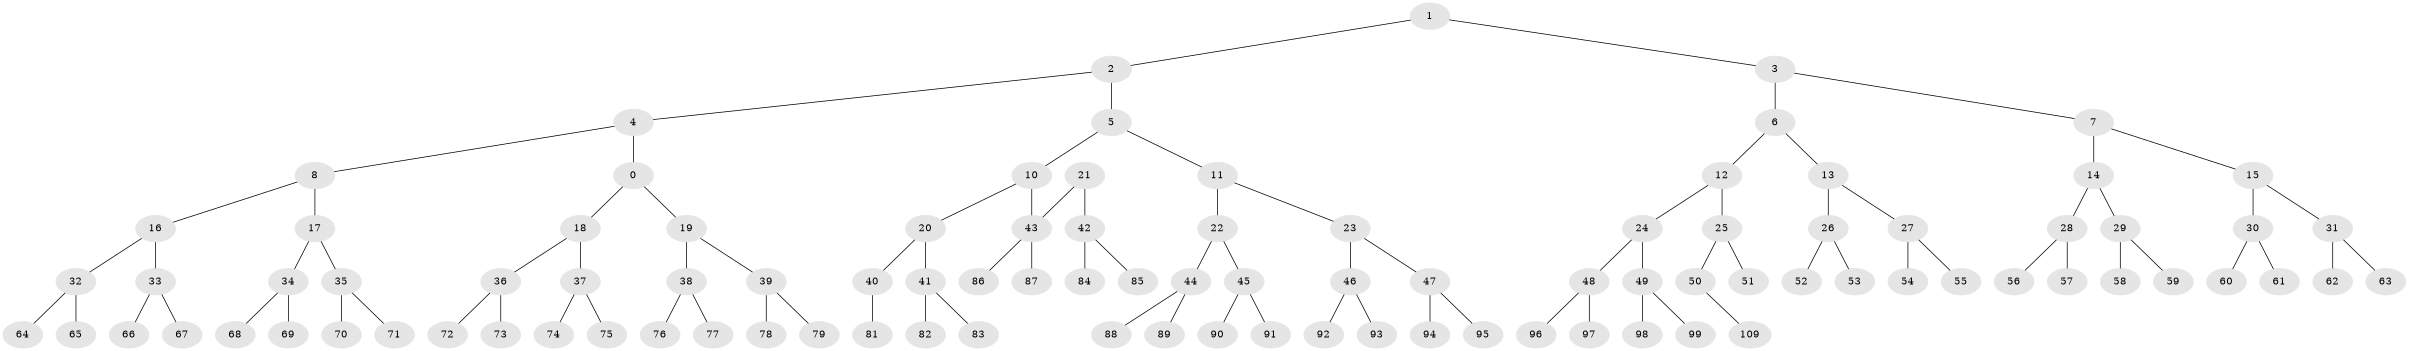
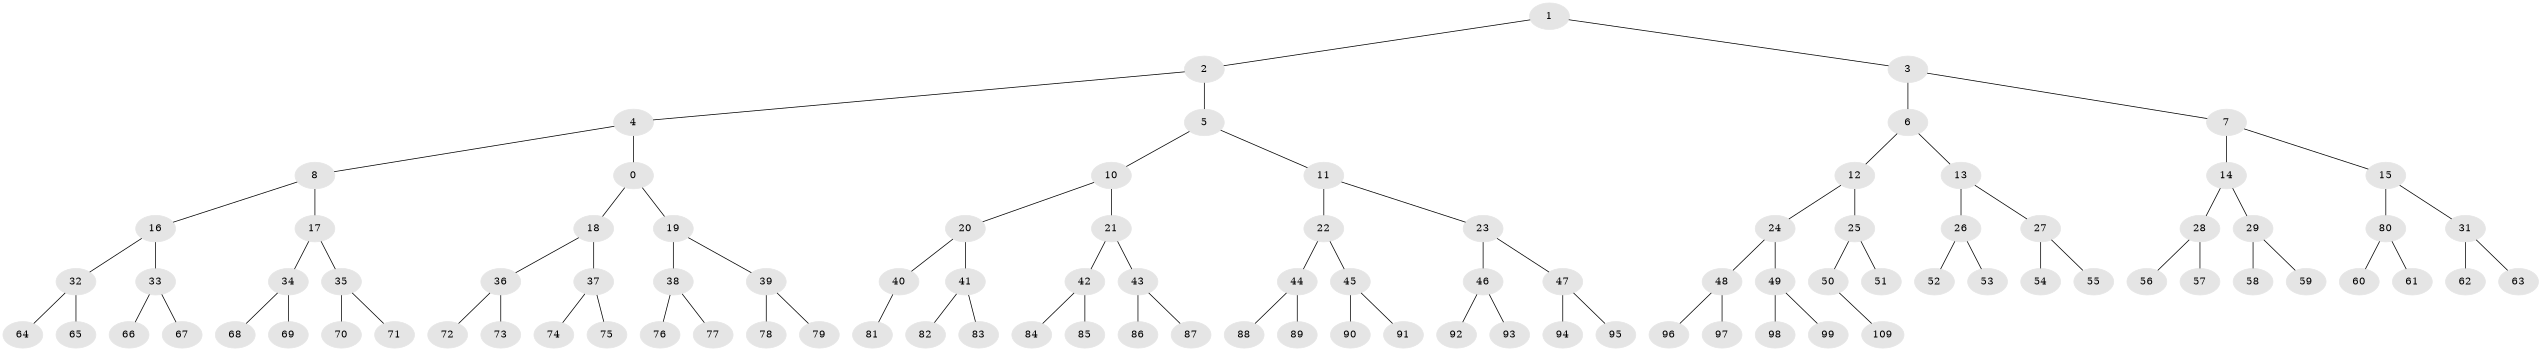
edge "10" -- "43": now "10" -- "21"
node "30": label "30" -> "80"
